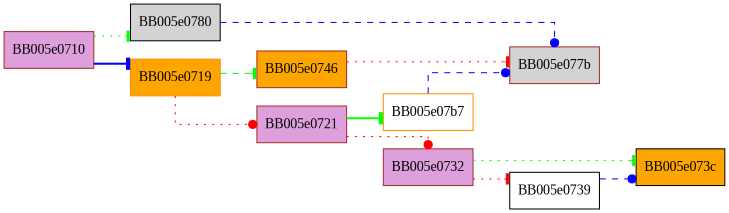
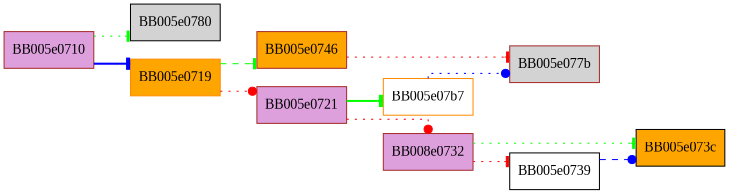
edge "BB005e0780" -> "BB005e077b": removed
edge "BB005e07b7" -> "BB005e077b": style dashed -> dotted
node "BB005e0732": label "BB005e0732" -> "BB008e0732"
